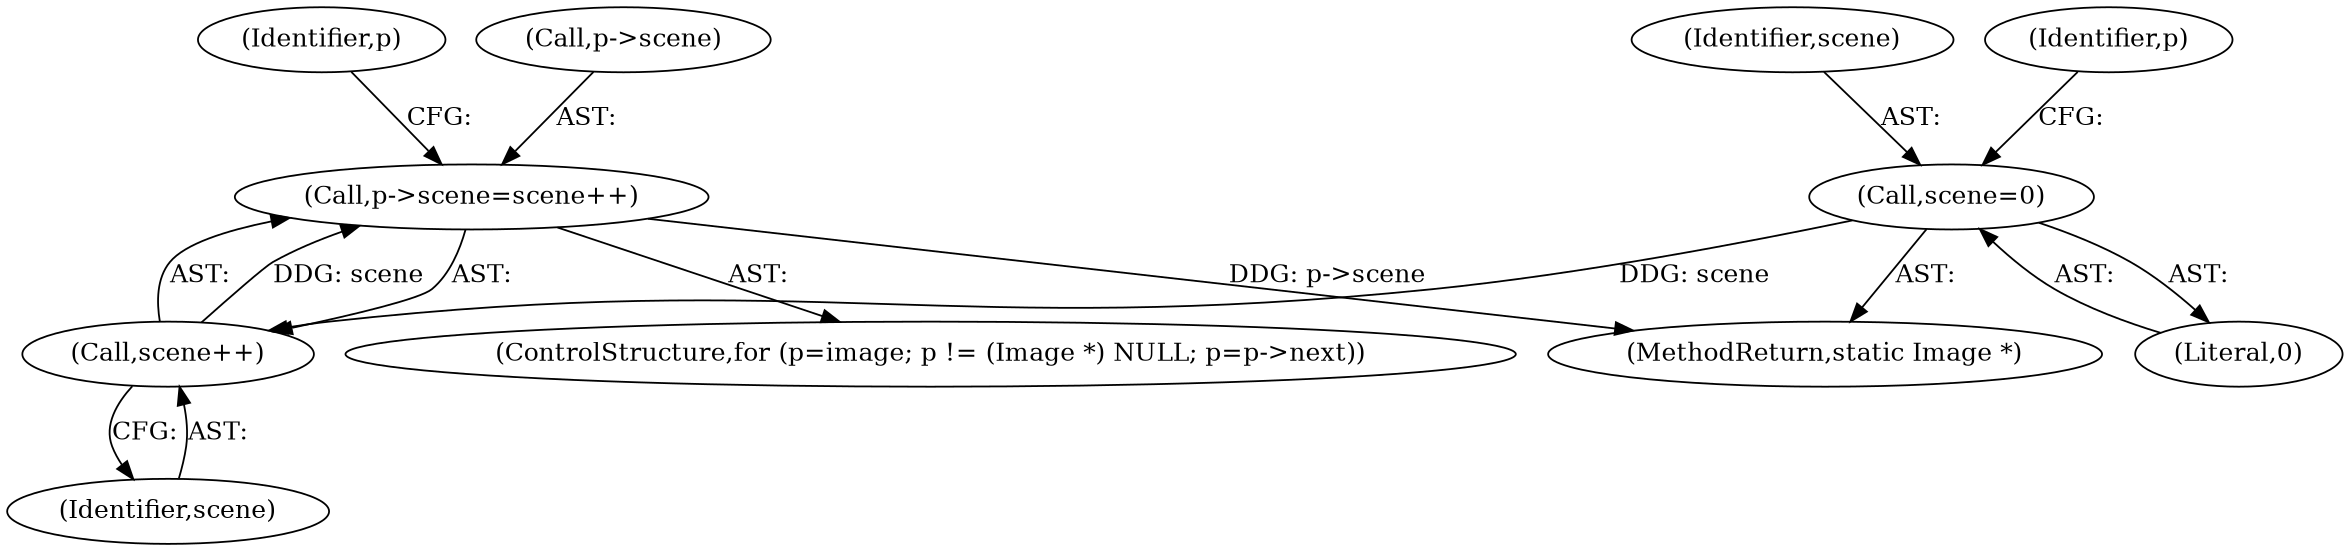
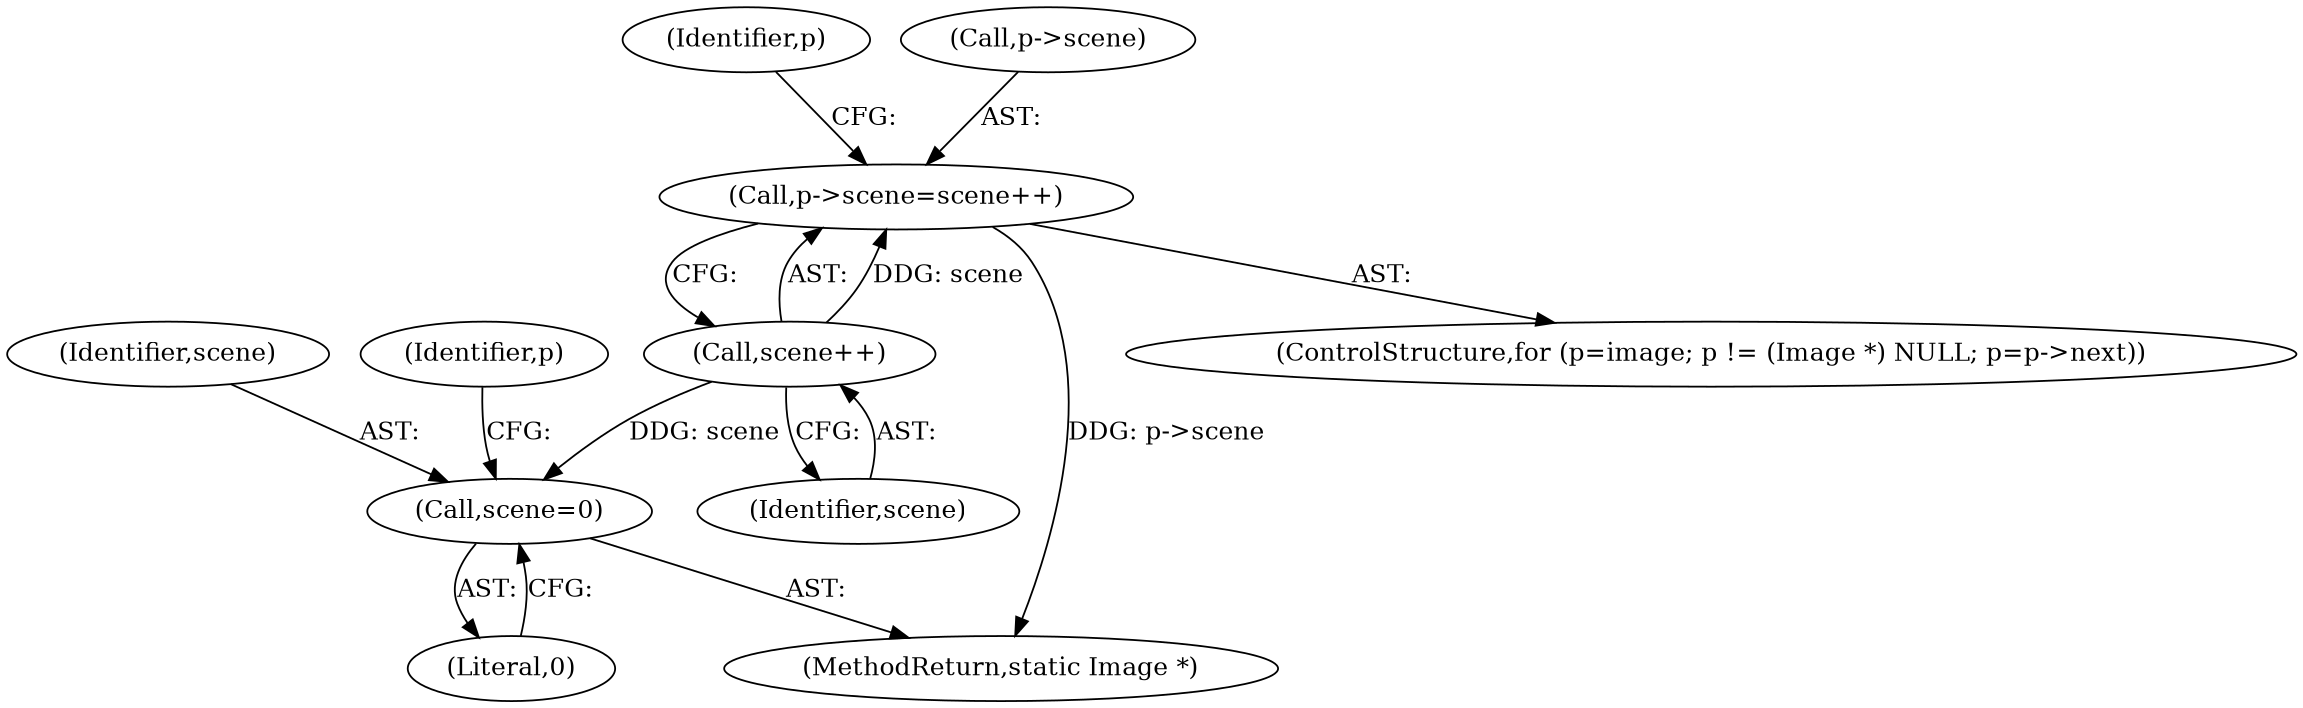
edge "(Call,p->scene=scene++)" -> "(Call,scene++)": label "AST: " -> "CFG: "
edge "(Literal,0)" -> "(Call,scene=0)": label "AST: " -> "CFG: "
edge "(Call,scene=0)" -> "(Call,scene++)": reversed
